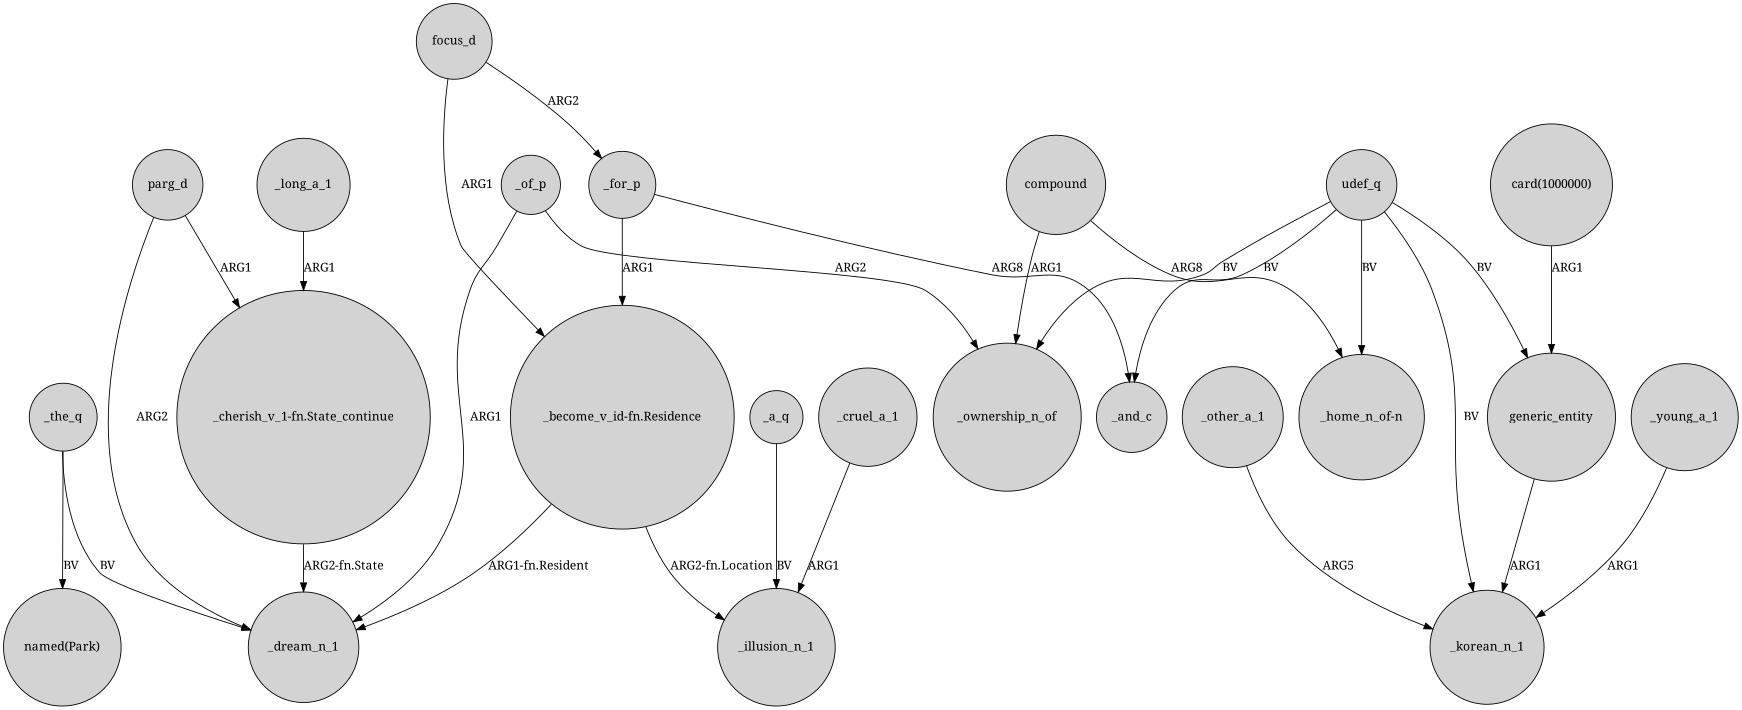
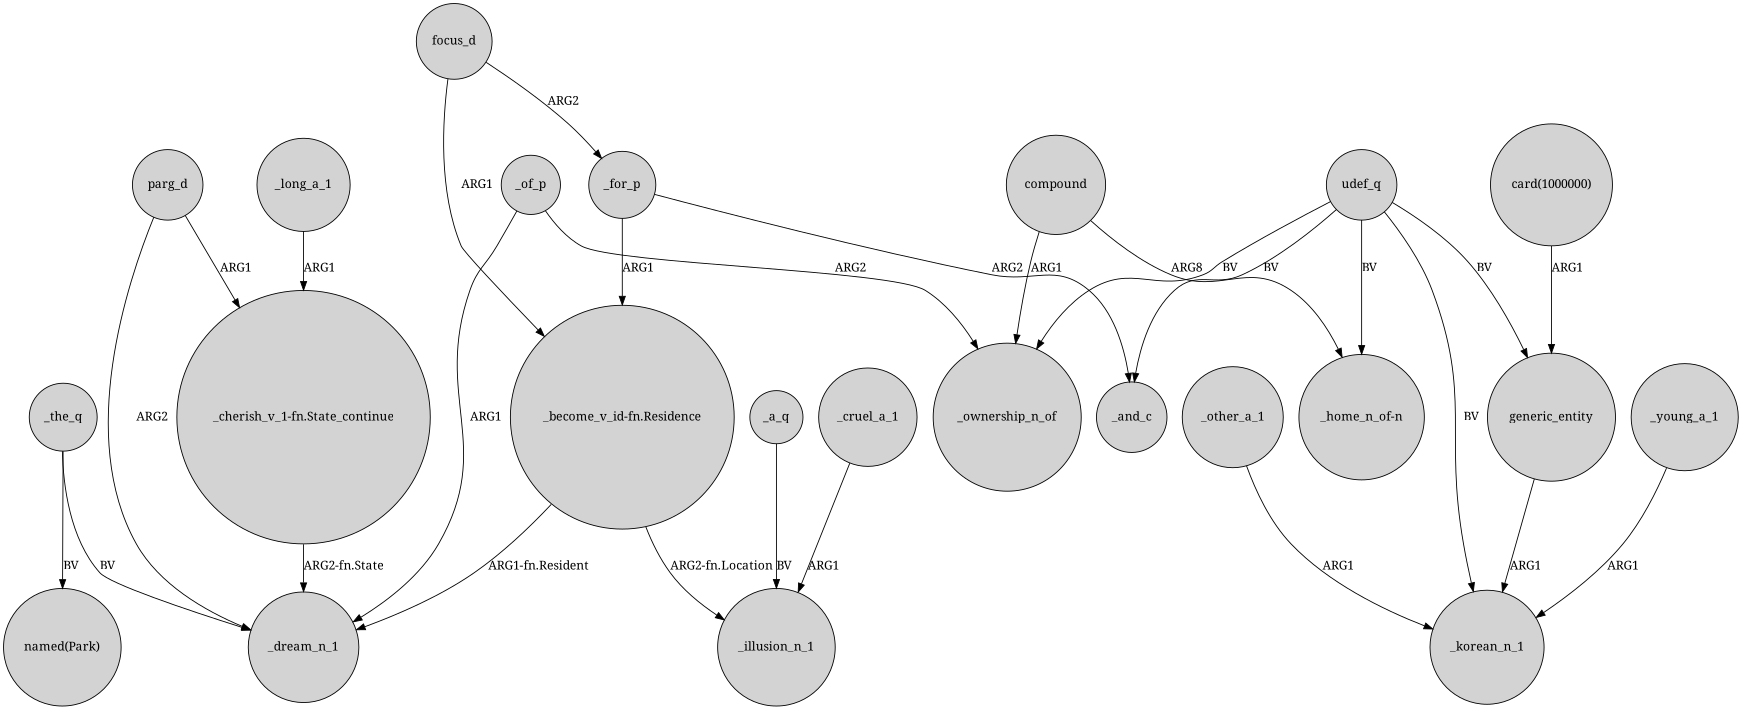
edge "_for_p" -> "_and_c": label "ARG8" -> "ARG2"
edge "_other_a_1" -> "_korean_n_1": label "ARG5" -> "ARG1"
